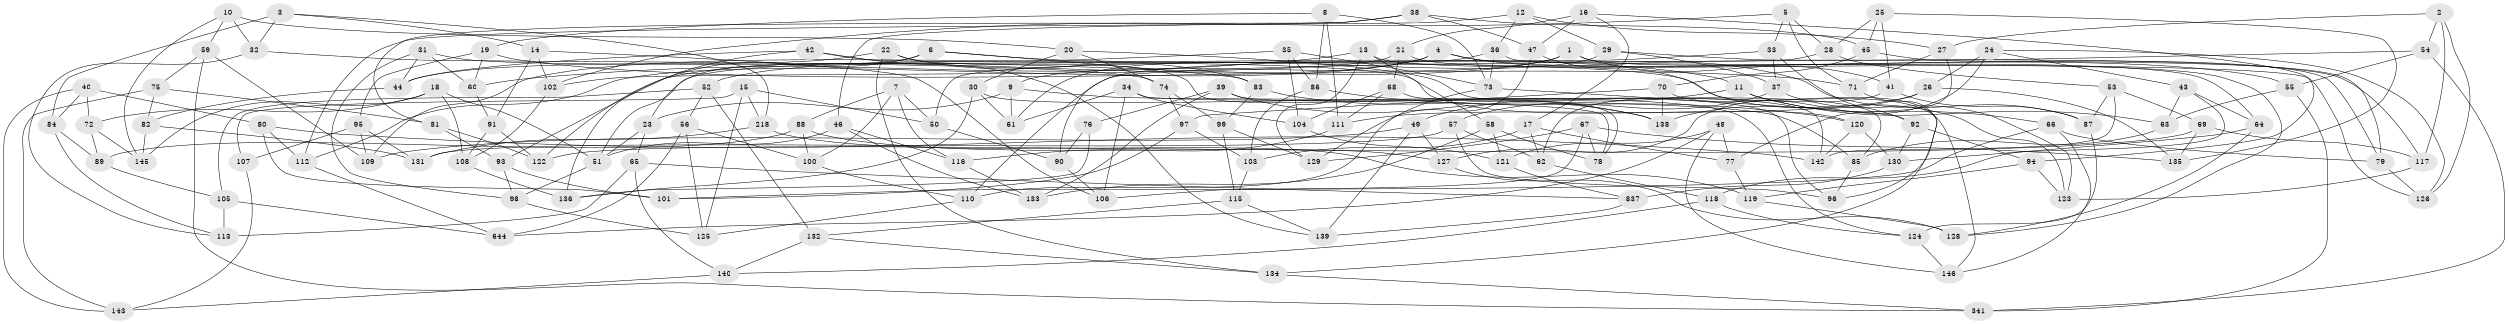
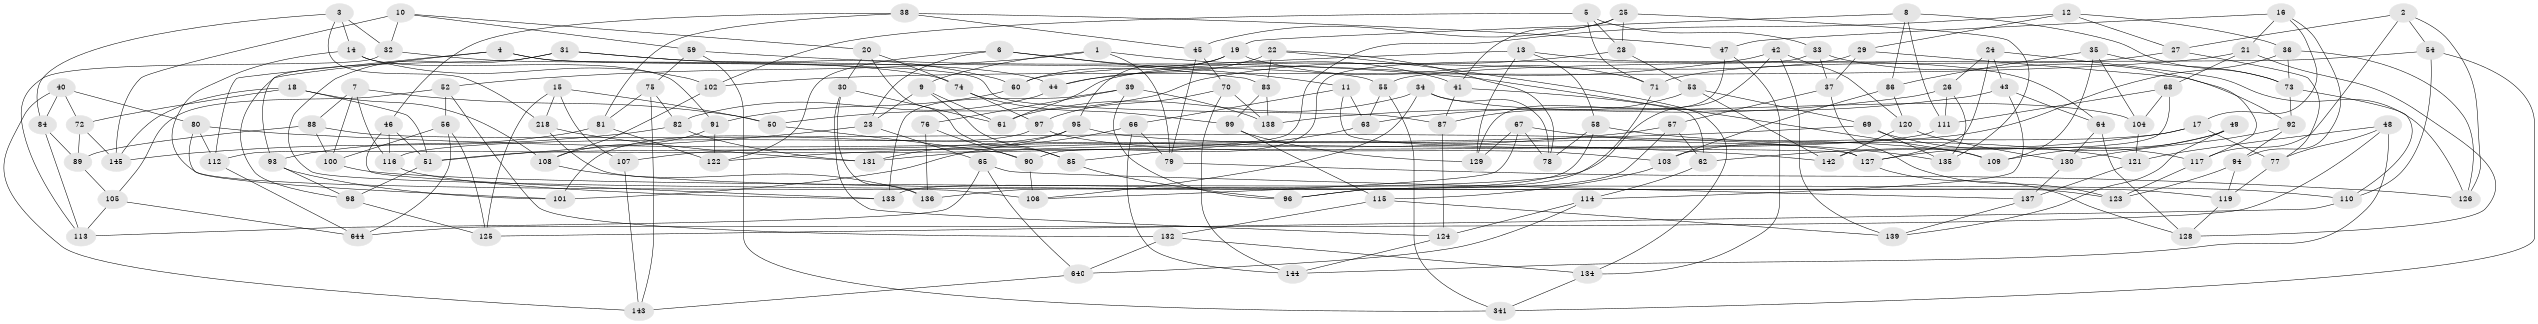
edge "11" -- "49": now "11" -- "127"
node "837": label "837" -> "137"
node "118": label "118" -> "114"
node "140": label "140" -> "640"
node "146": label "146" -> "144"
